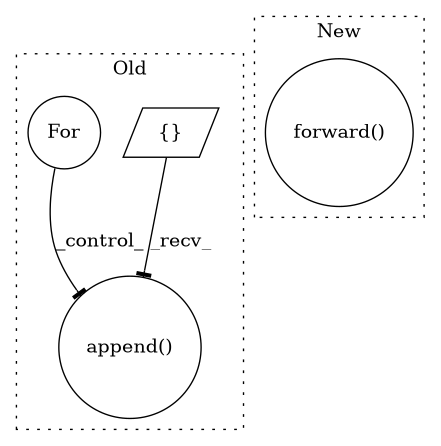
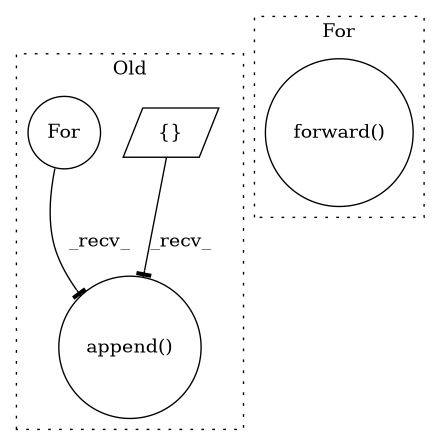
cluster "New": label "New" -> "For"
edge "For" -> "append()": label "_control_" -> "_recv_"
